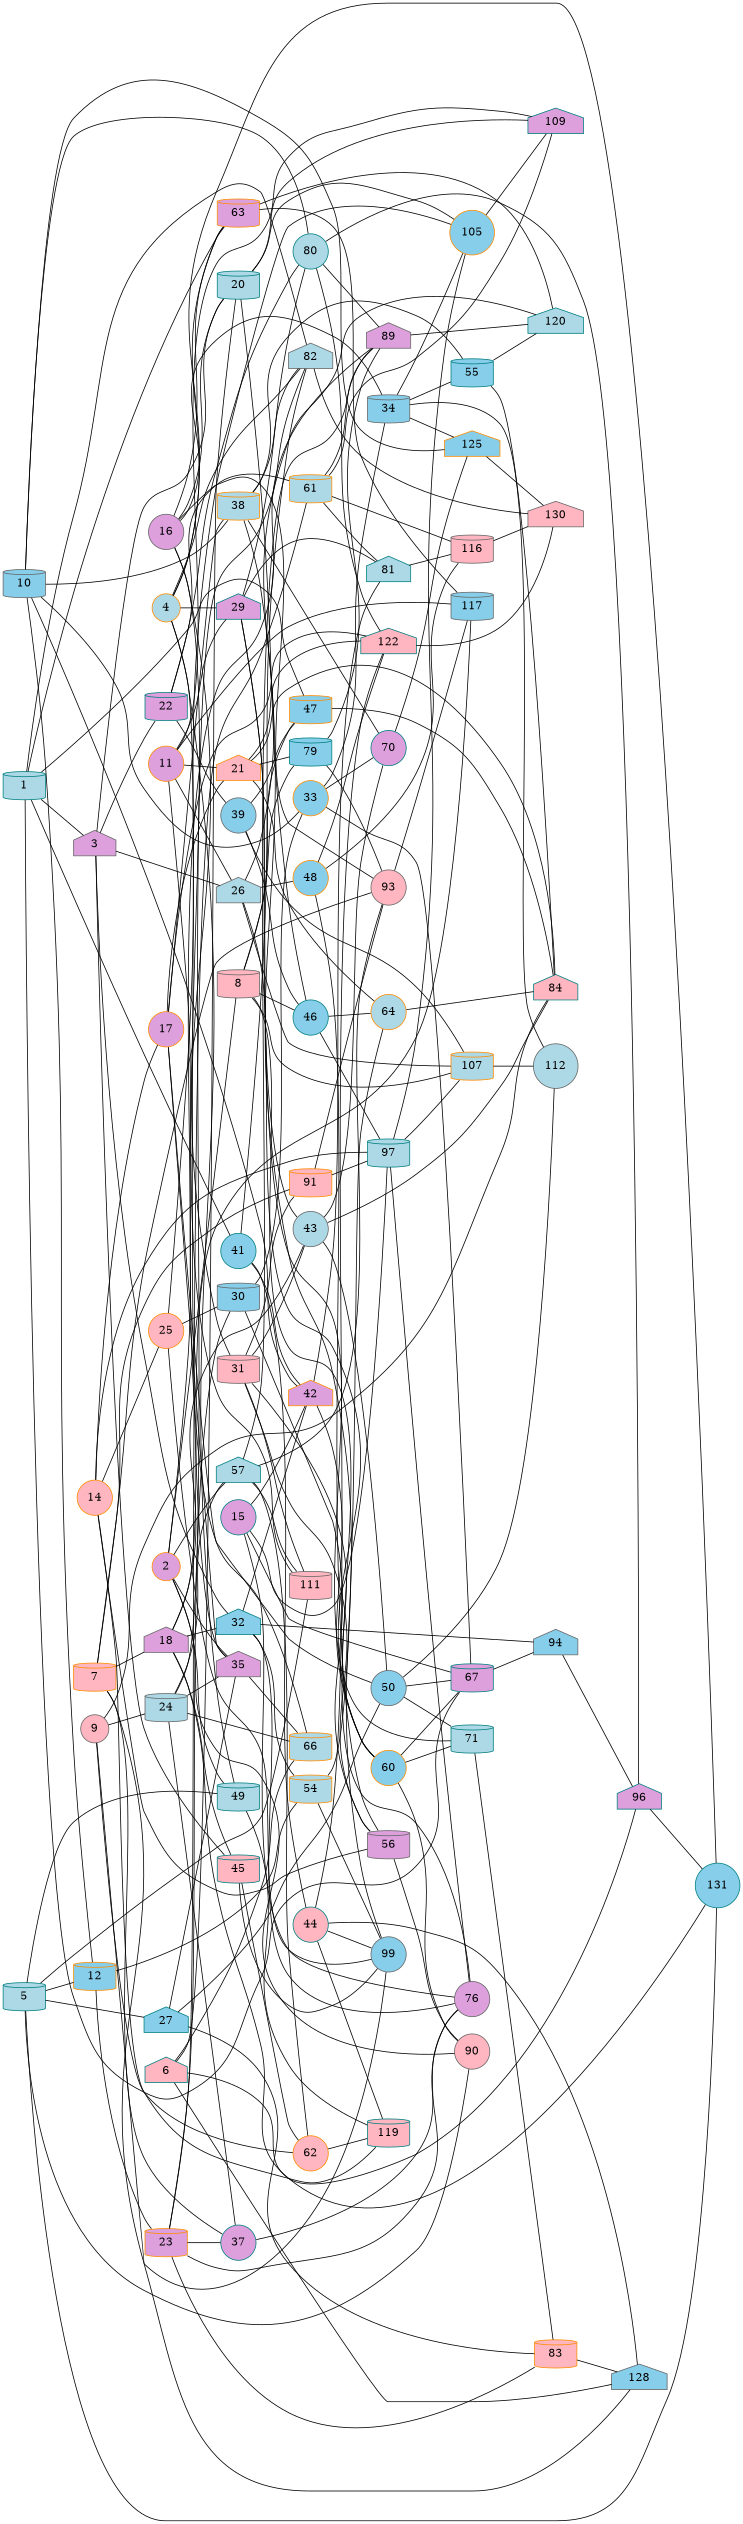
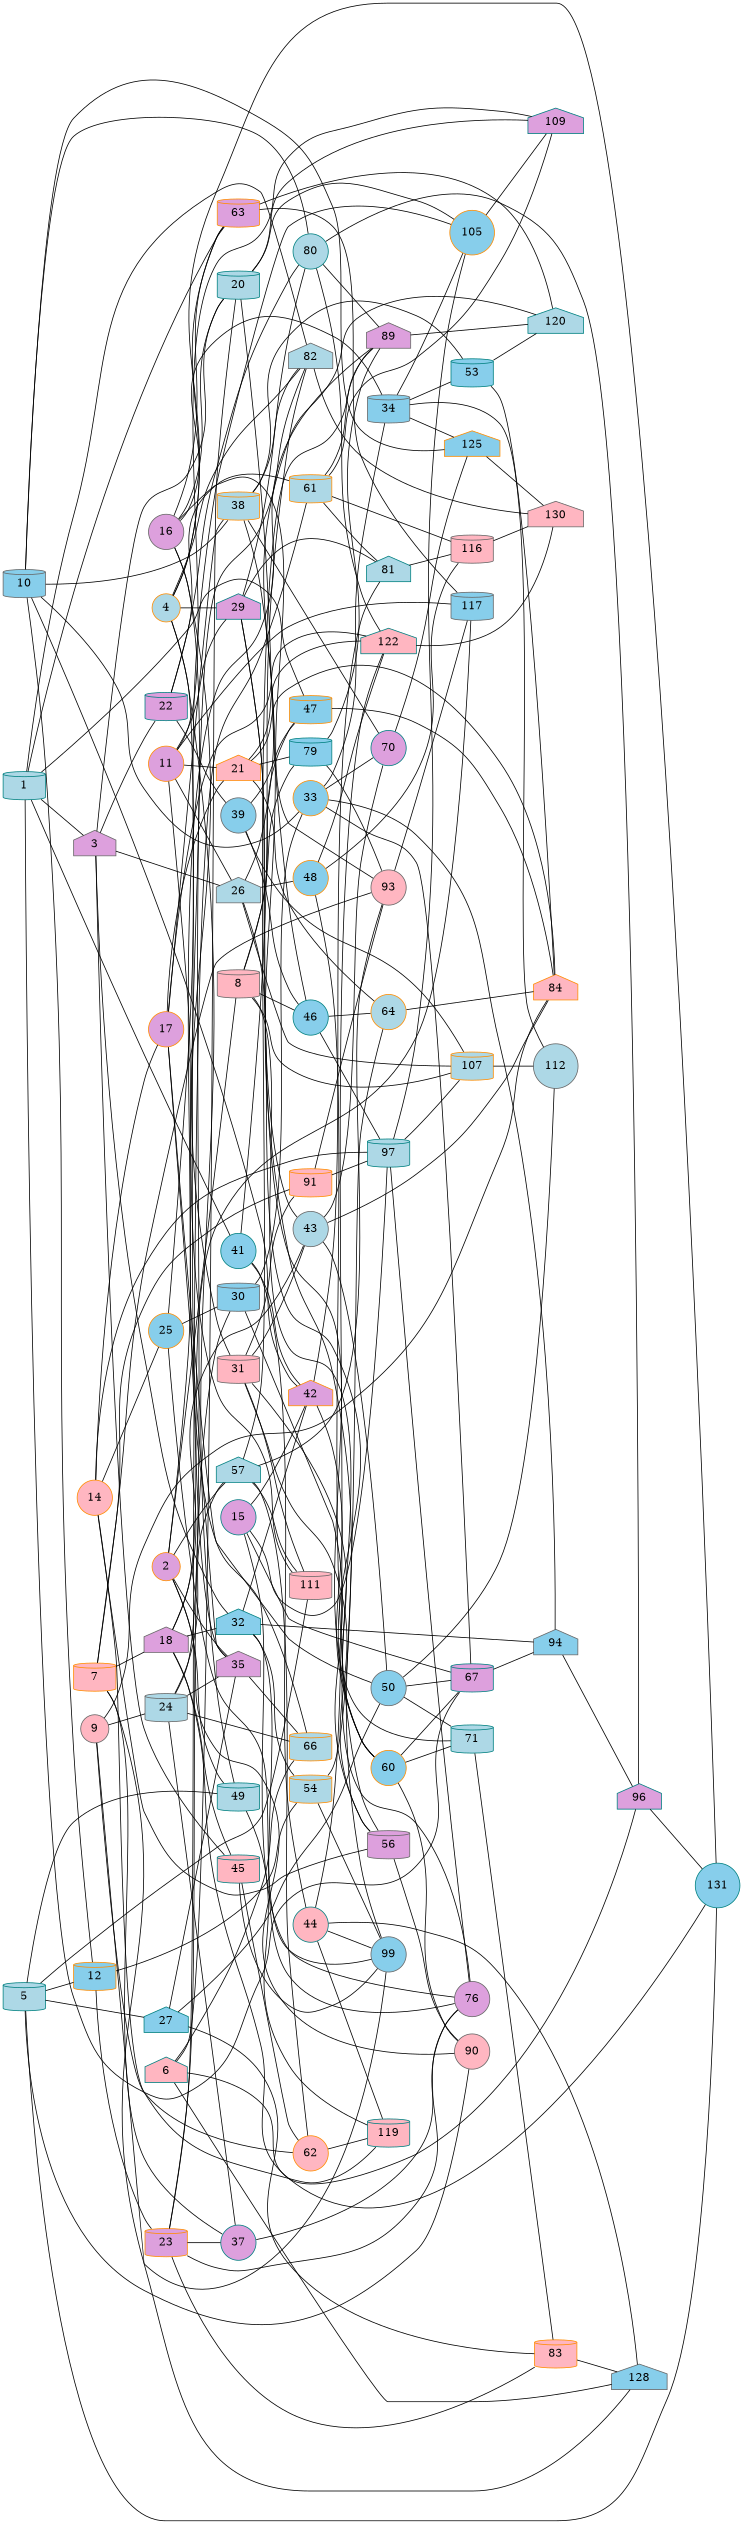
node "55": label "55" -> "53"
node "84": color teal -> darkorange
edge "33" -- "94": added
node "25": fillcolor lightpink -> skyblue
